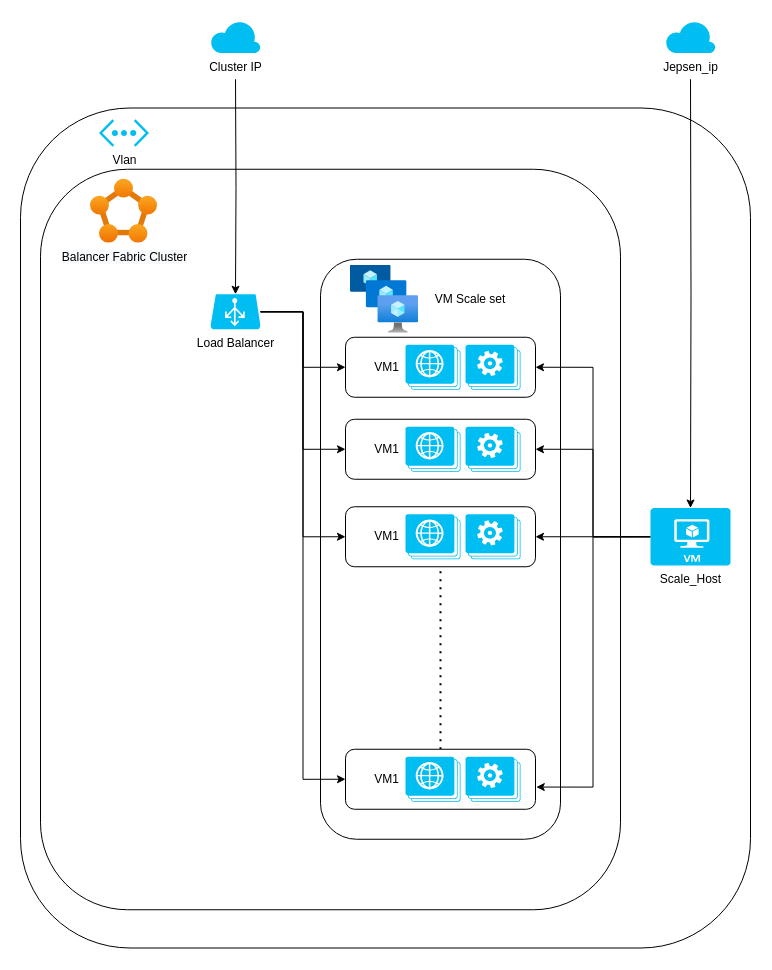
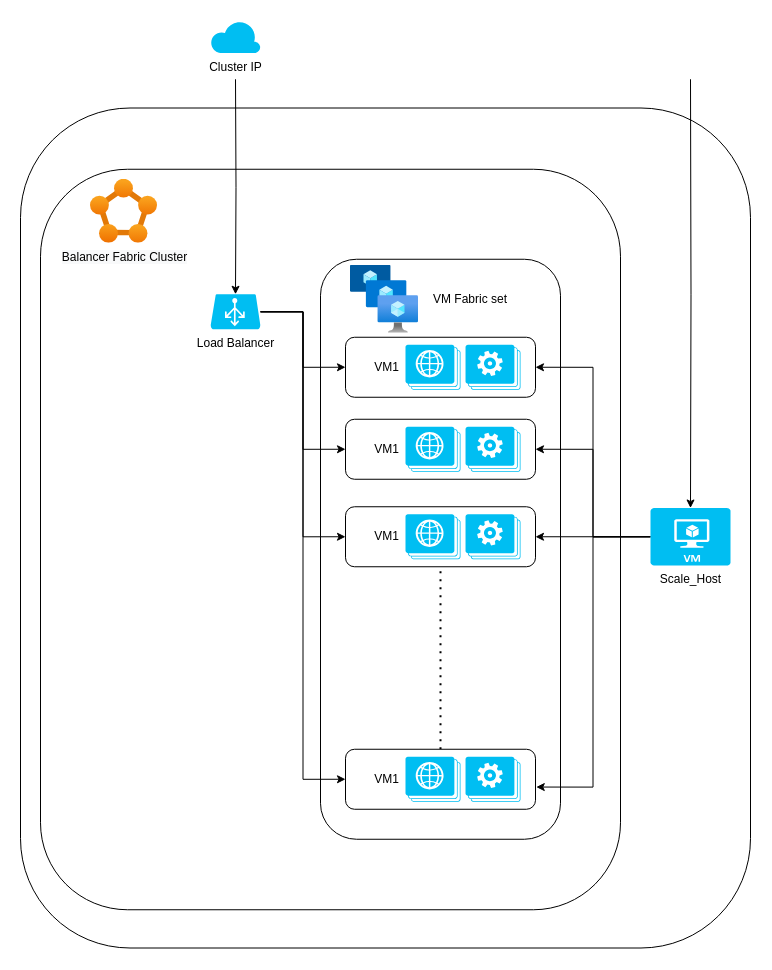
node "Jepsen_ip": removed
node "Vlan": removed
node "VM Scale set": label "VM Scale set" -> "VM Fabric set"
